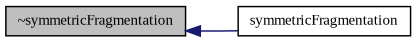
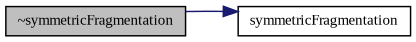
edge "symmetricFragmentation" -> "~symmetricFragmentation": reversed
